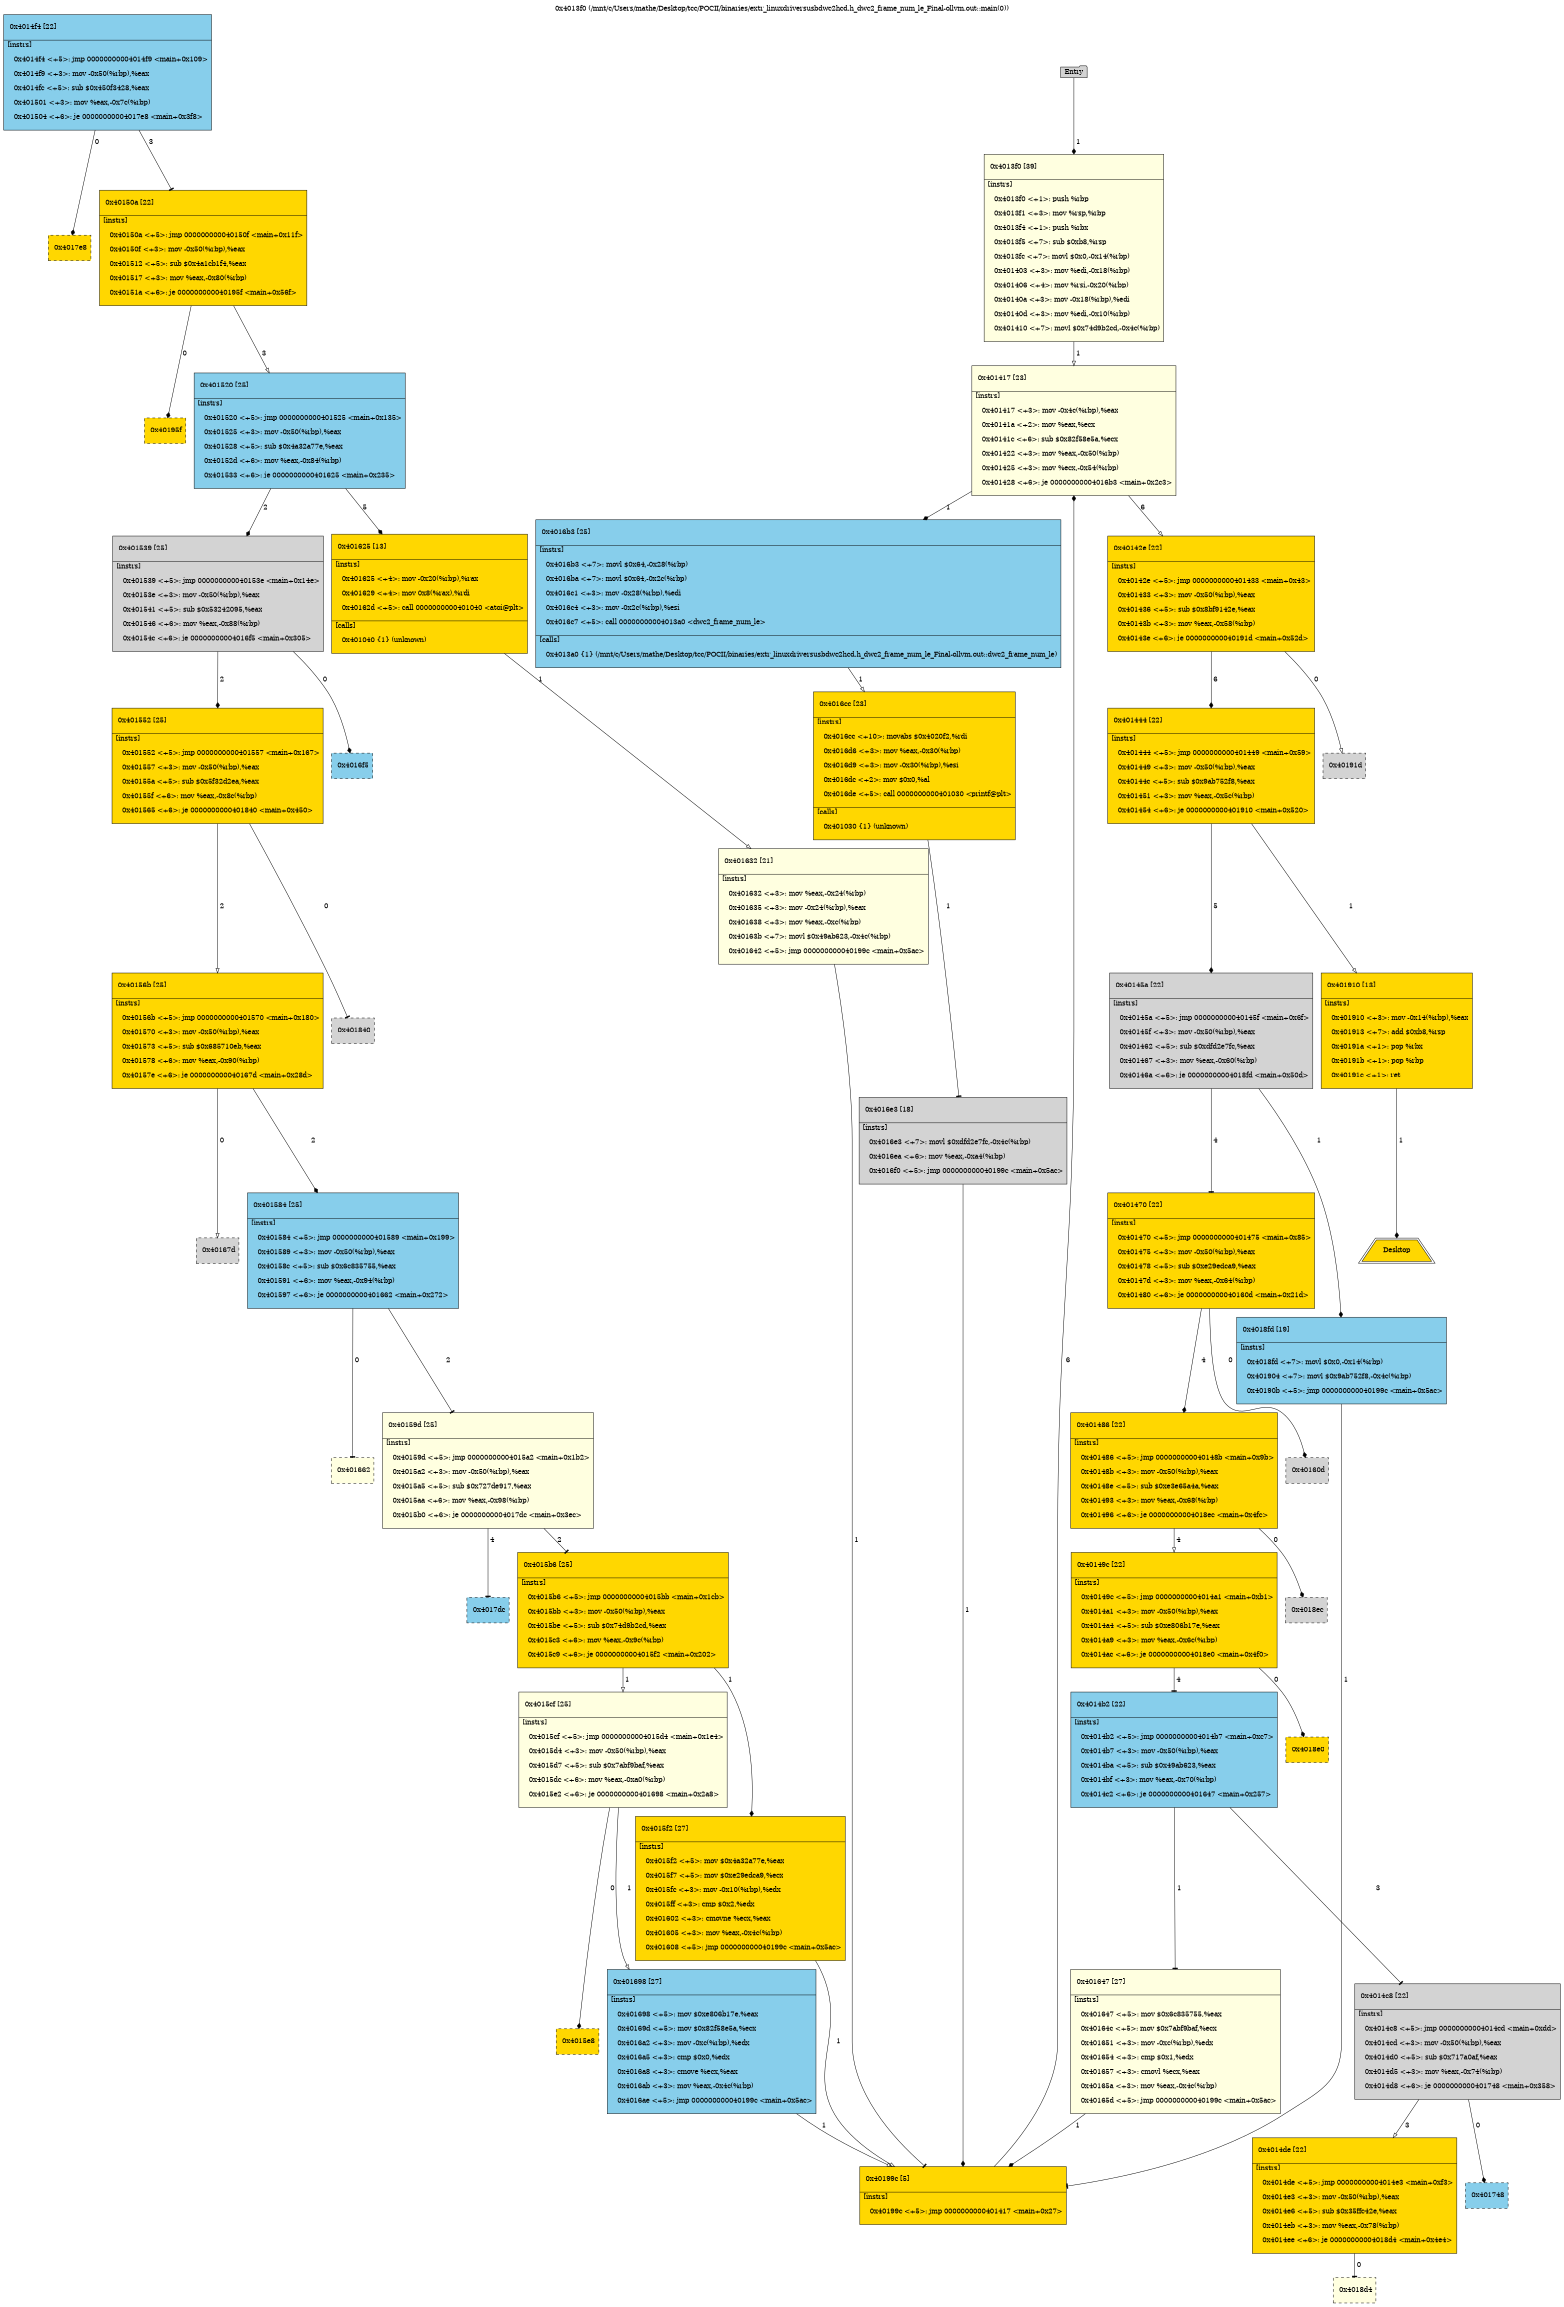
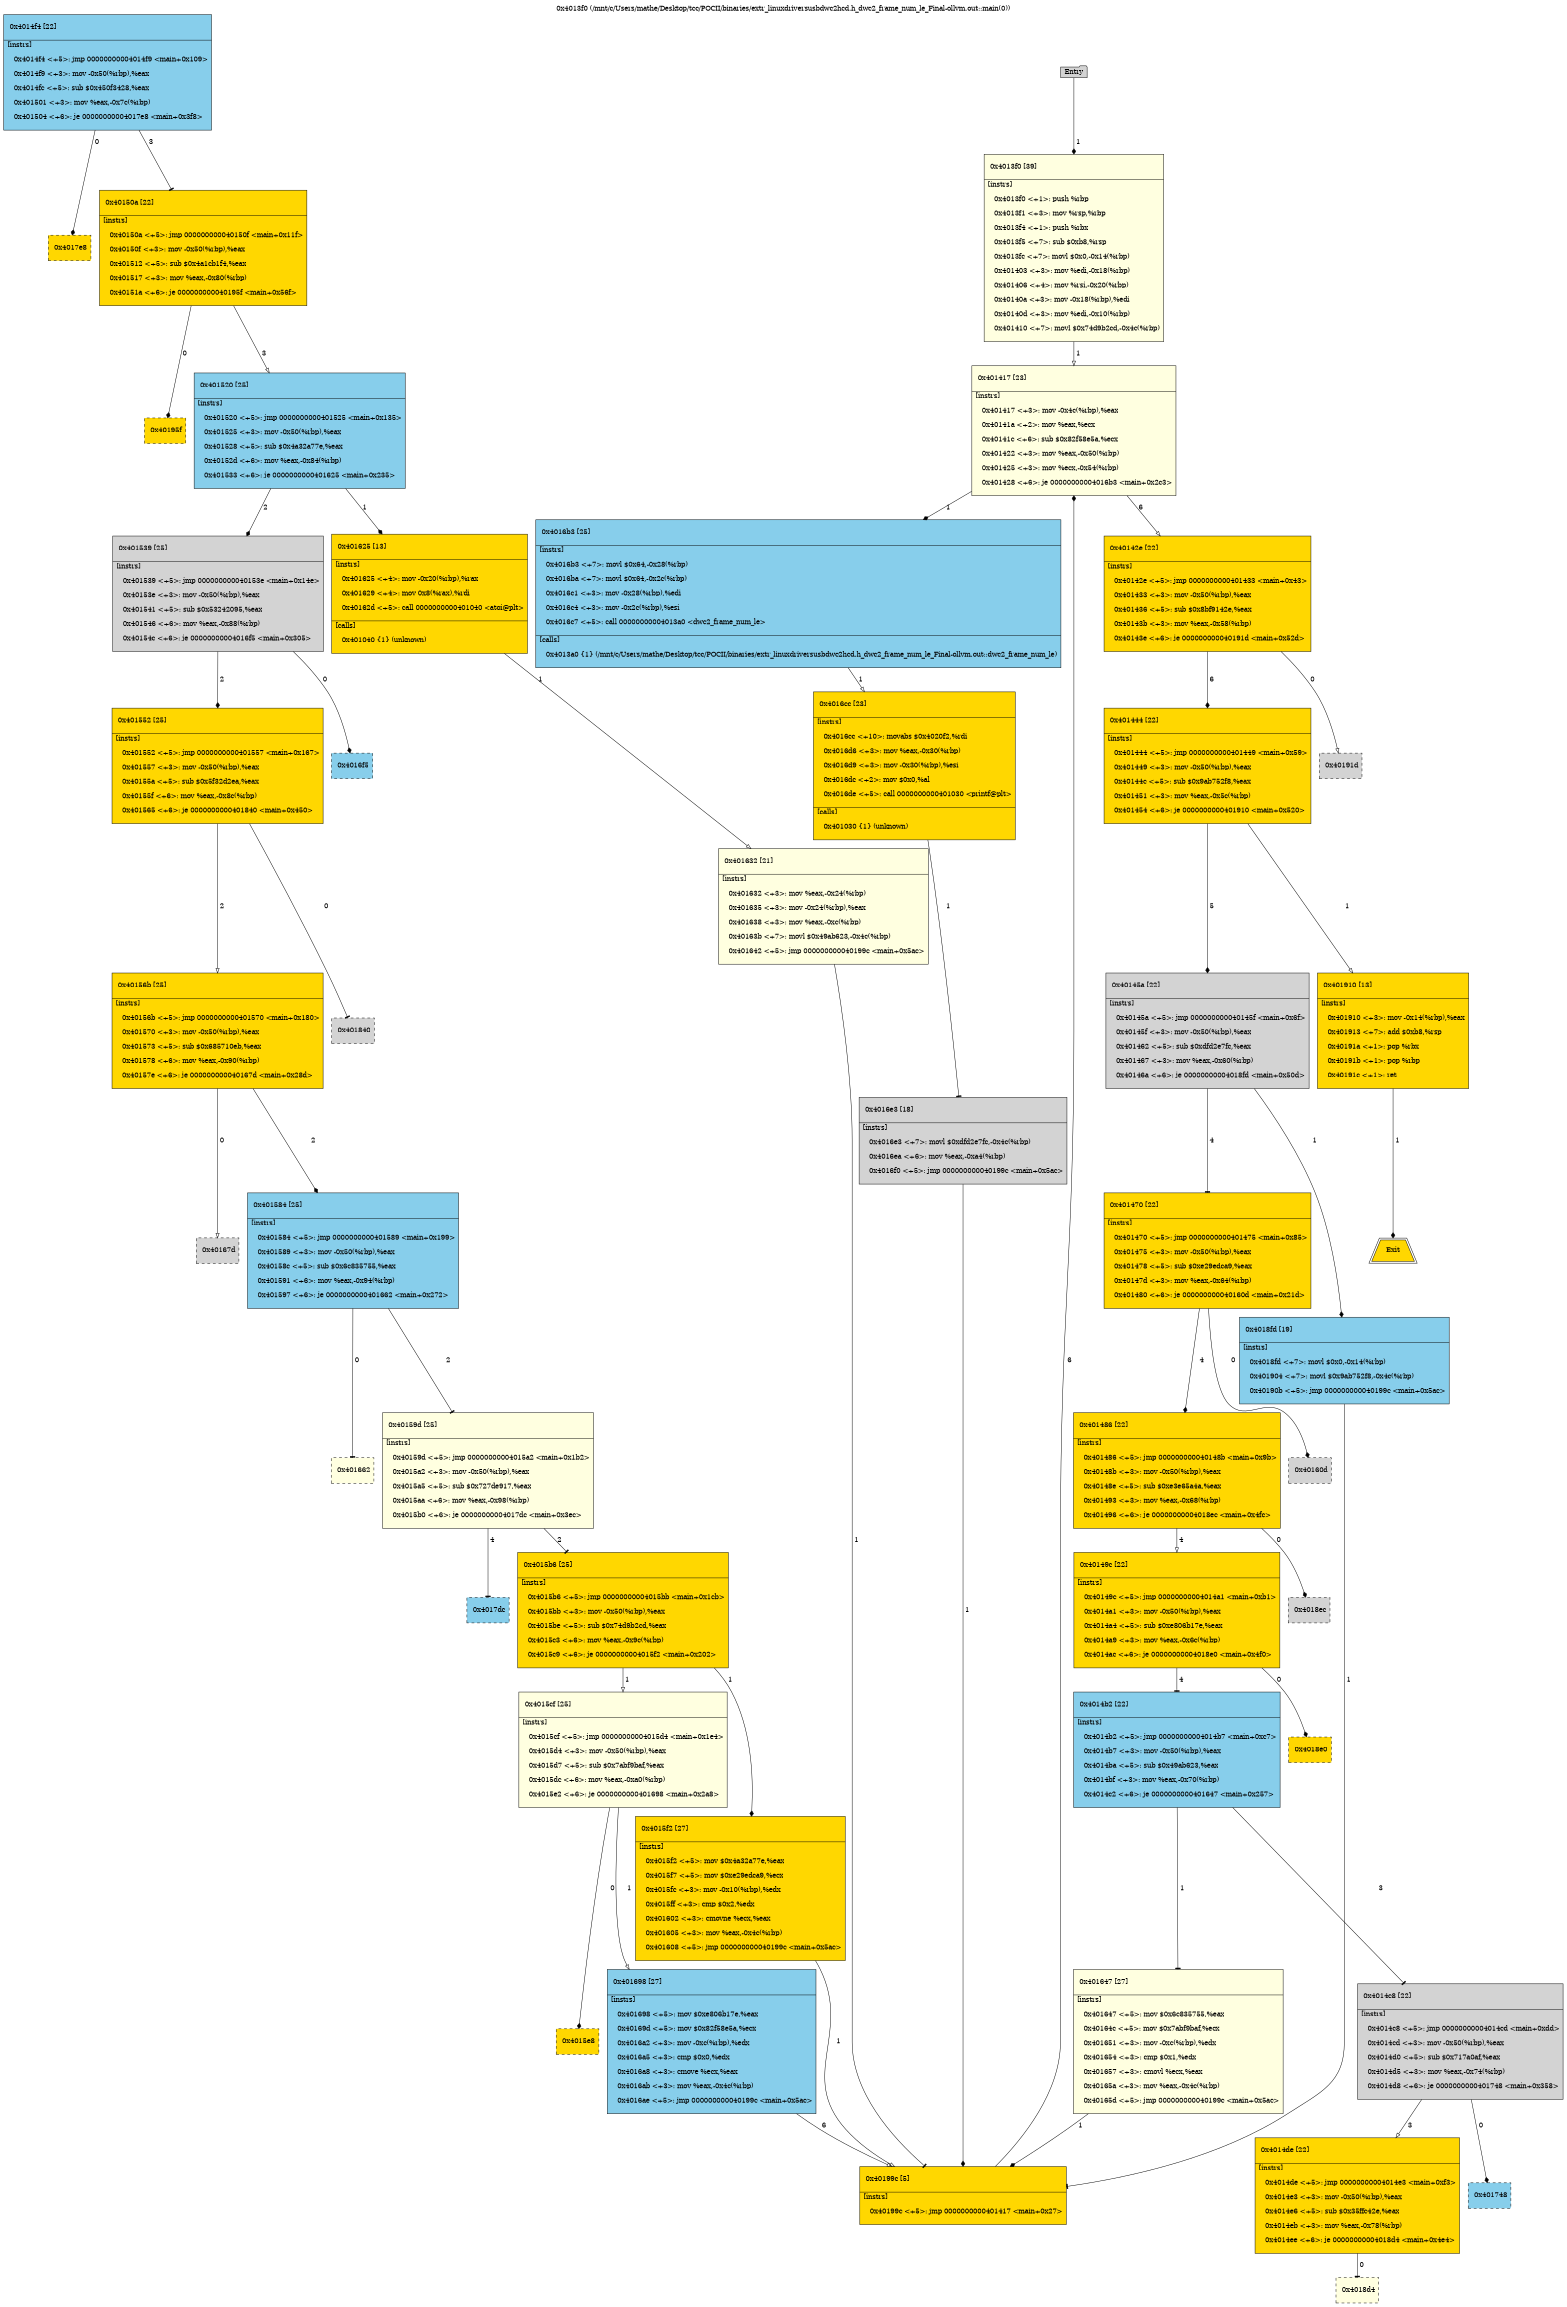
edge "0x401520 [25]" -> "0x401625 [13]": label " 5" -> " 1"
node "Desktop": label "Desktop" -> "Exit"
edge "0x401698 [27]" -> "0x40199c [5]": label " 1" -> " 6"
